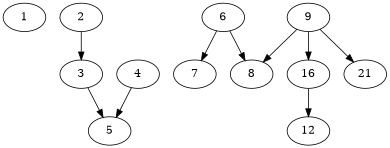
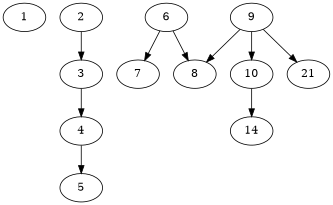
node "16": label "16" -> "10"
edge "3" -> "5": now "3" -> "4"
node "12": label "12" -> "14"
